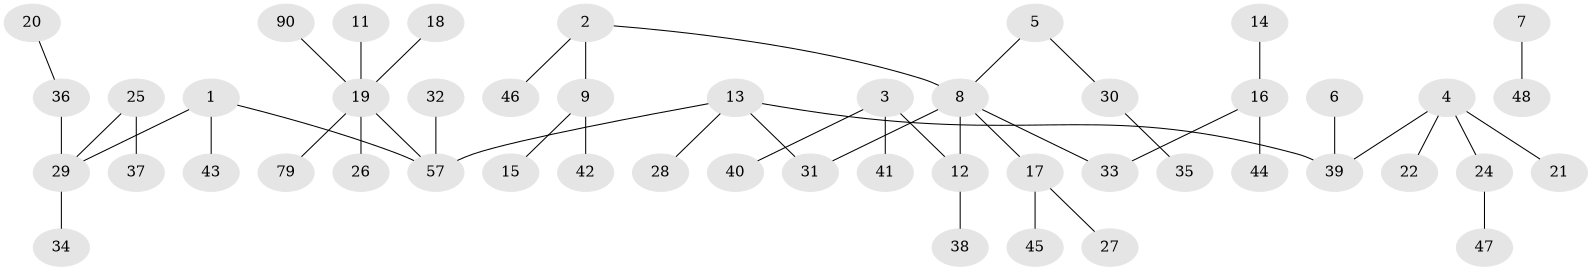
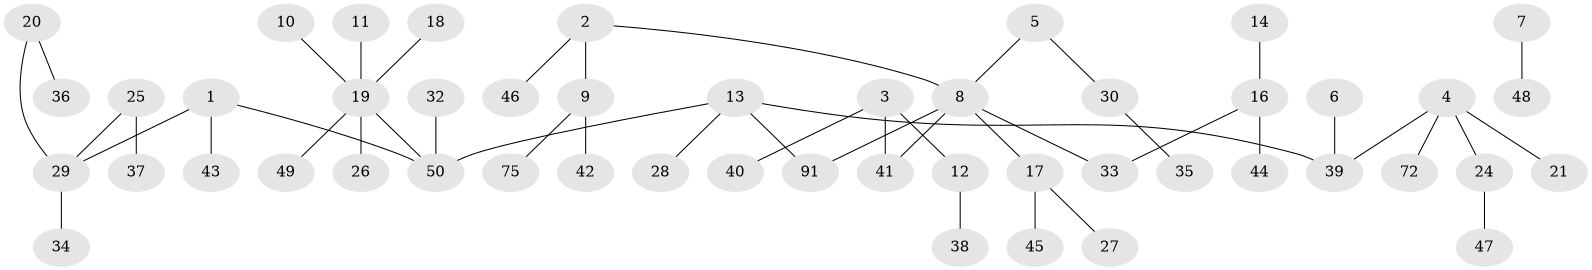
node "90": label "90" -> "10"
edge "36" -- "29": now "20" -- "29"
edge "8" -- "12": now "8" -- "41"
node "79": label "79" -> "49"
node "57": label "57" -> "50"
node "15": label "15" -> "75"
node "31": label "31" -> "91"
node "22": label "22" -> "72"
